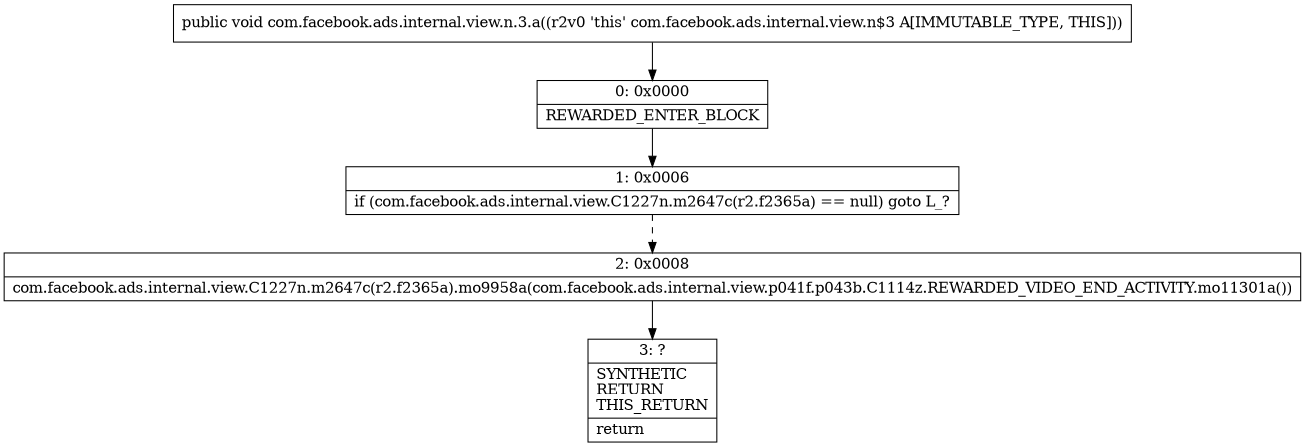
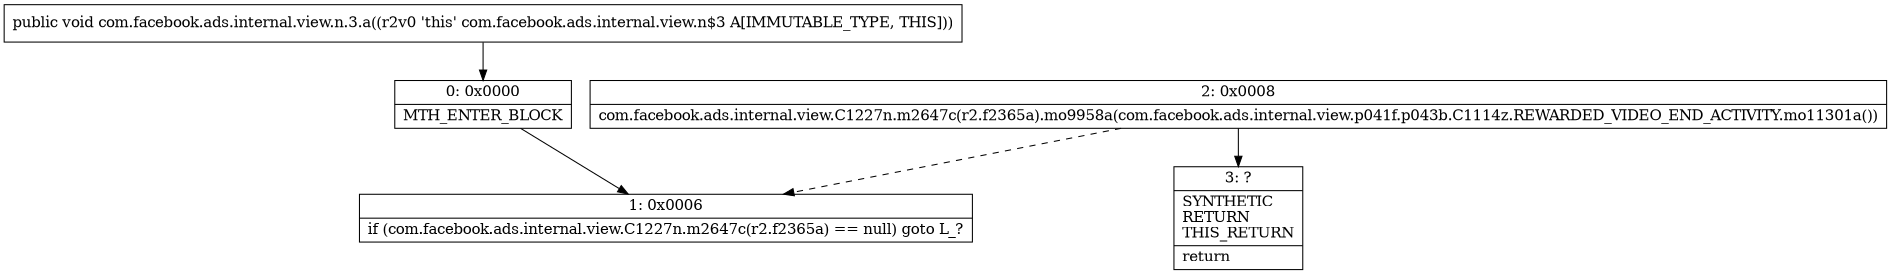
node "0: 0x0000": text "REWARDED_ENTER_BLOCK" -> "MTH_ENTER_BLOCK"
edge "1: 0x0006" -> "2: 0x0008": reversed
